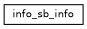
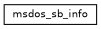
node "info_sb_info": label "info_sb_info" -> "msdos_sb_info"
